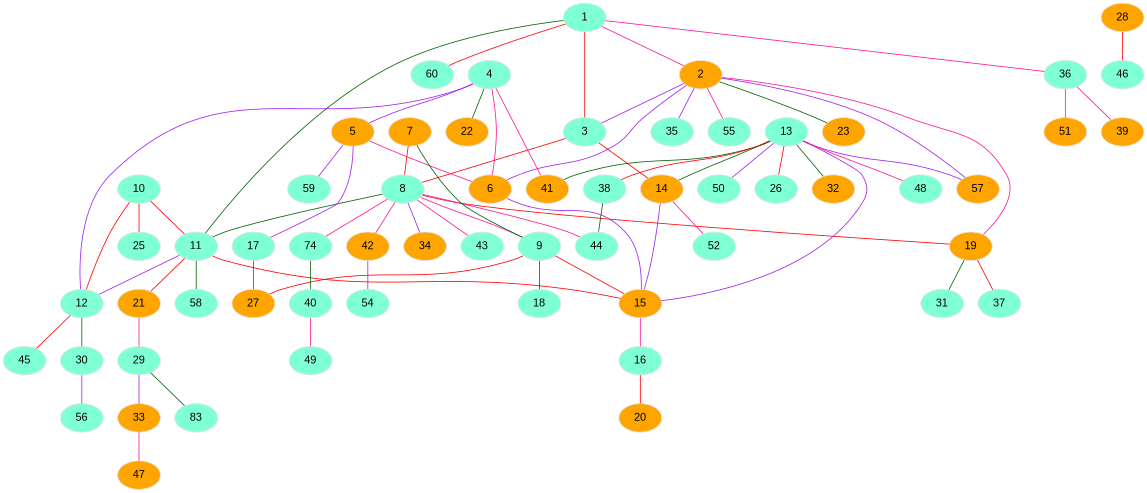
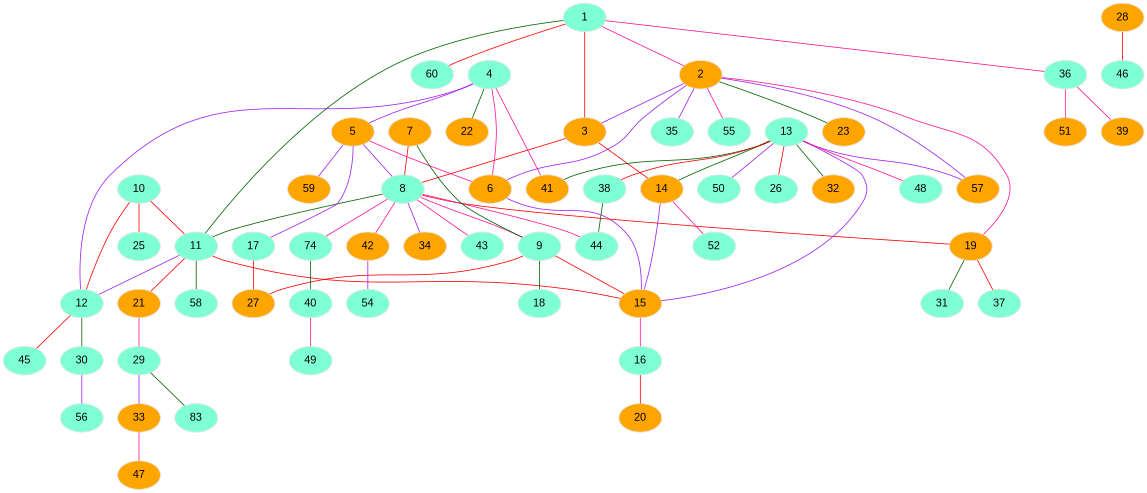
node "3": fillcolor aquamarine -> orange
edge "5" -- "8": added
node "59": fillcolor aquamarine -> orange
